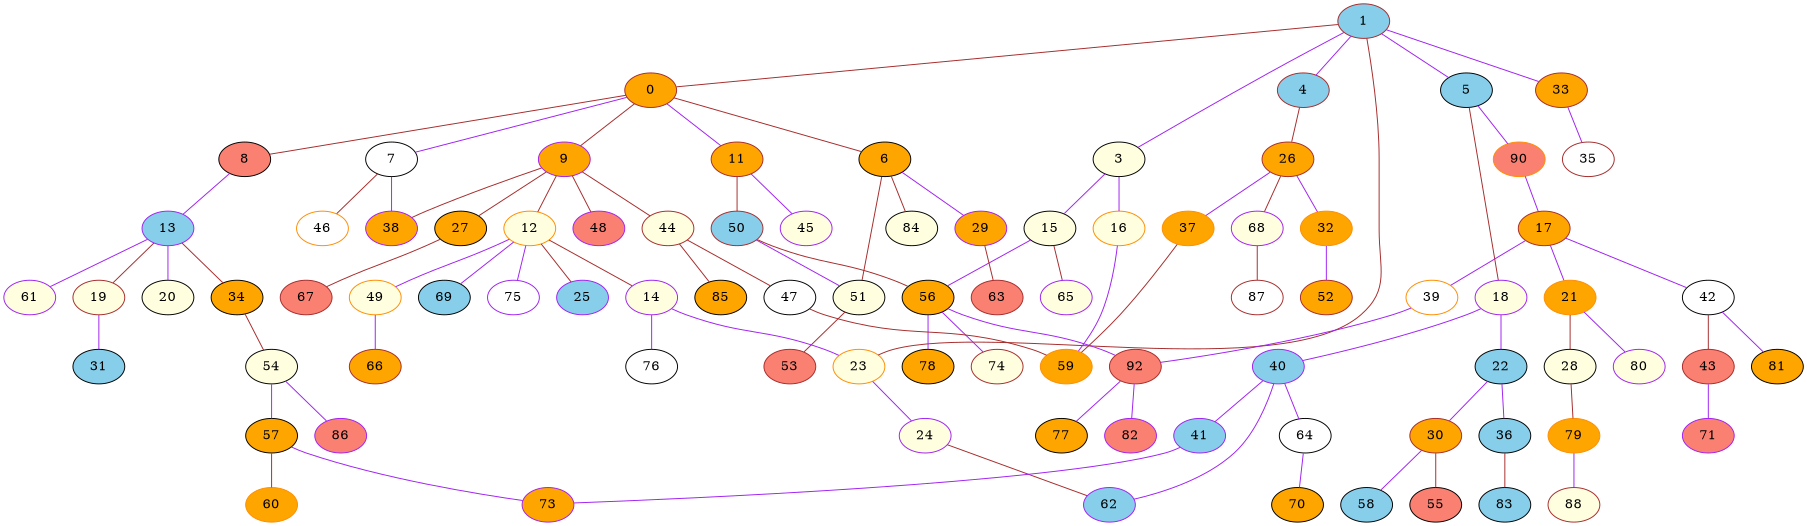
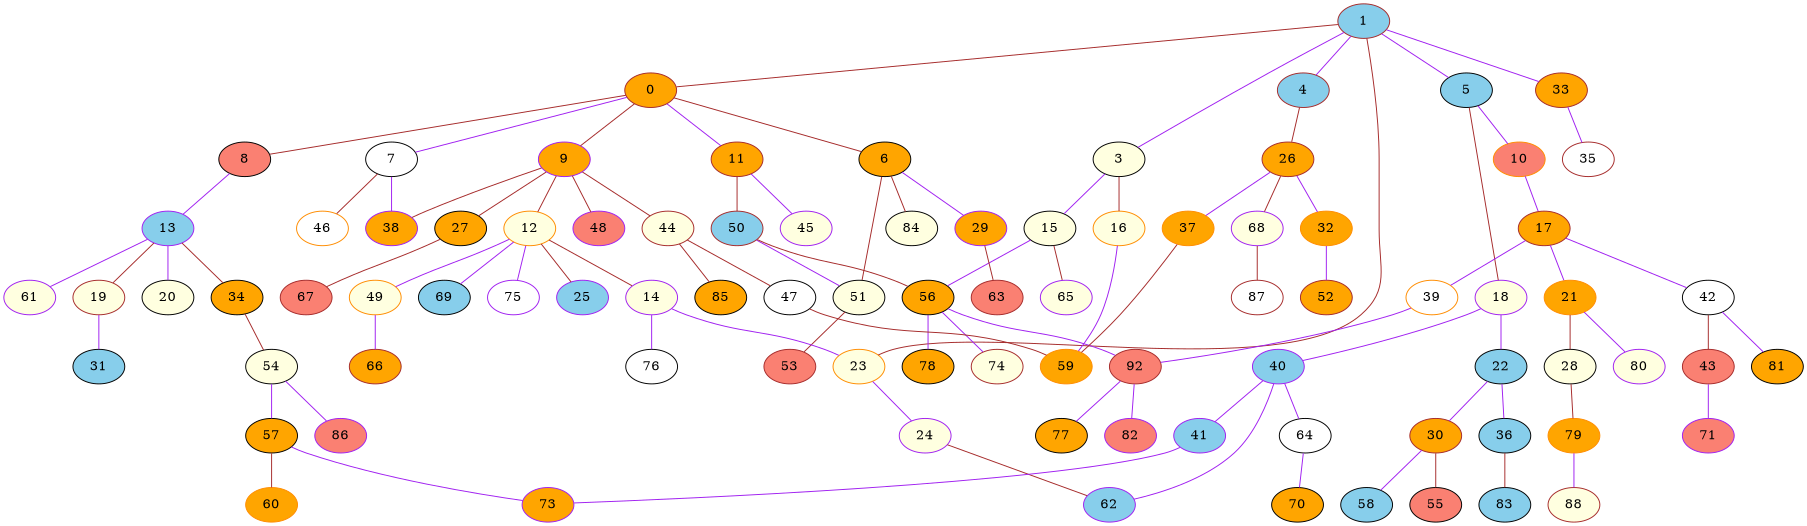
node "90": label "90" -> "10"
edge "3" -- "16": color purple -> brown
